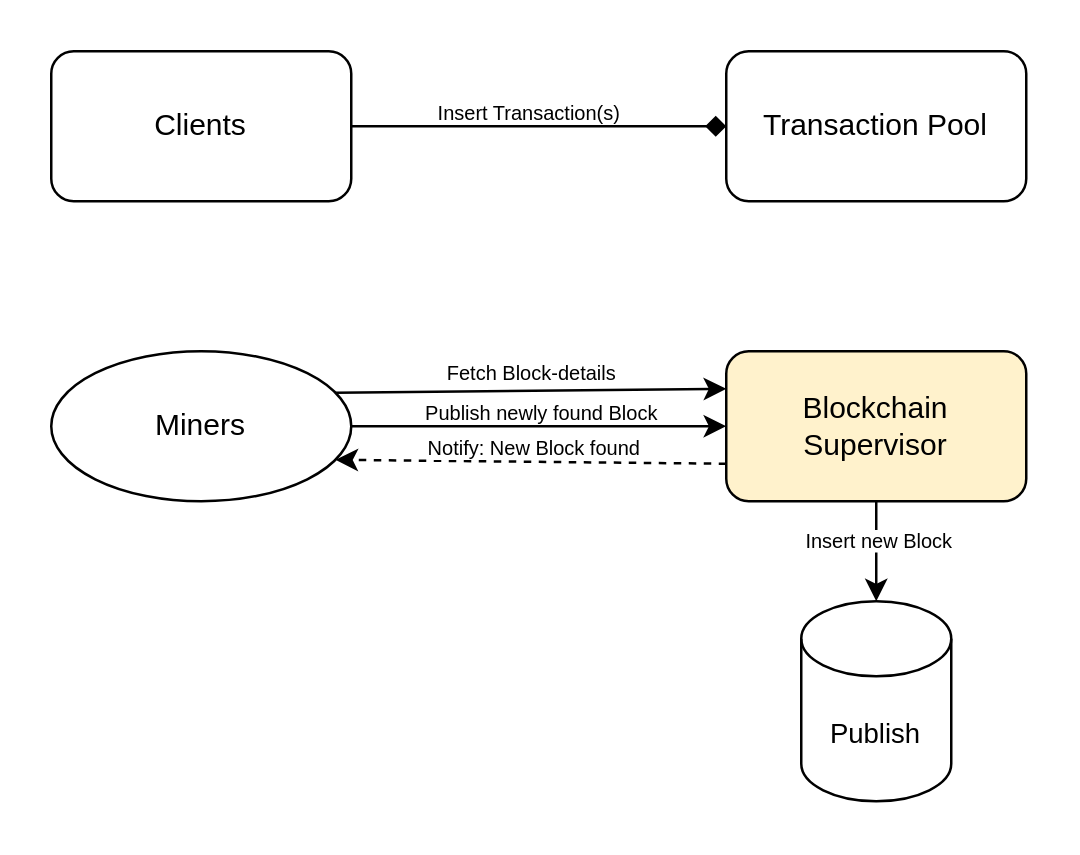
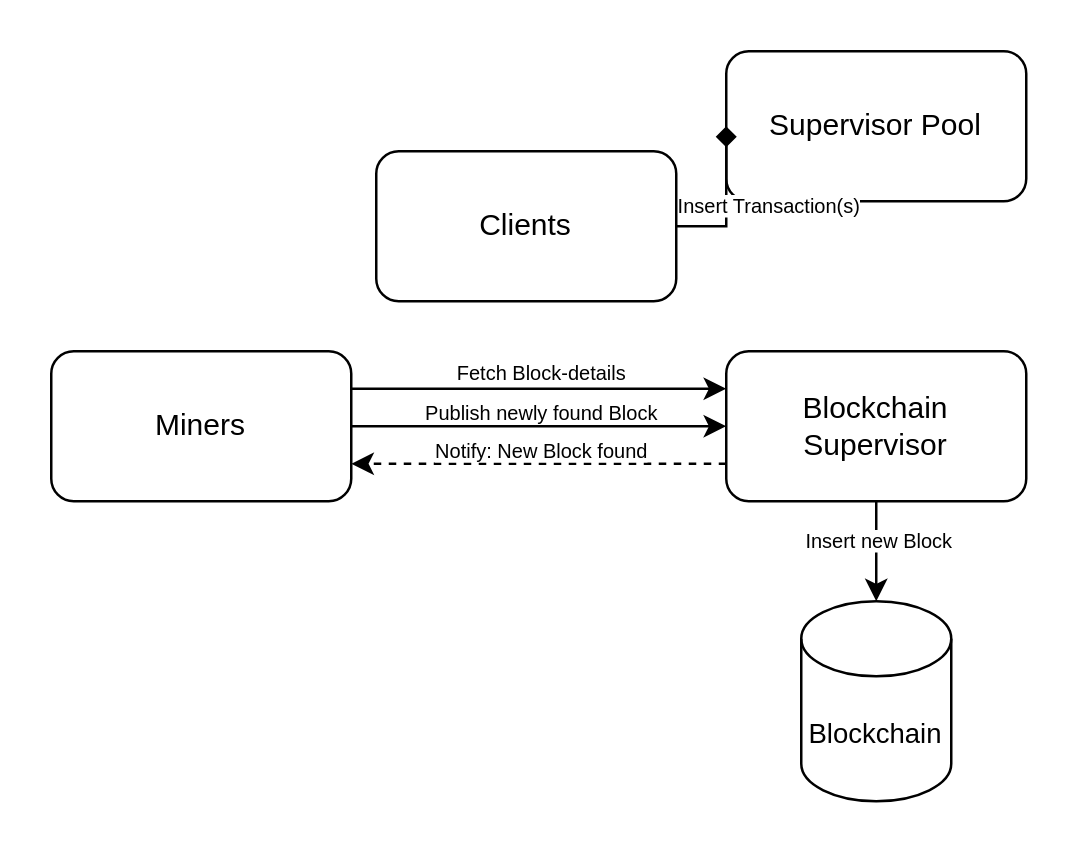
node "Clients": moved (201, 126) -> (526, 226)
node "Transaction Pool": label "Transaction Pool" -> "Supervisor Pool"
node "Miners": shape ellipse -> rounded rectangle
node "Blockchain Supervisor": fillcolor #fff2cc -> #ffffff
node "Publish": label "Publish" -> "Blockchain"
